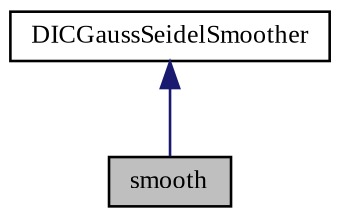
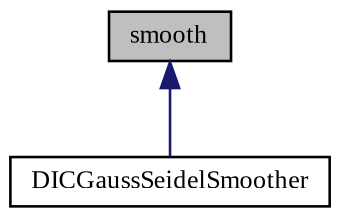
edge "smooth" -> "DICGaussSeidelSmoother": reversed
